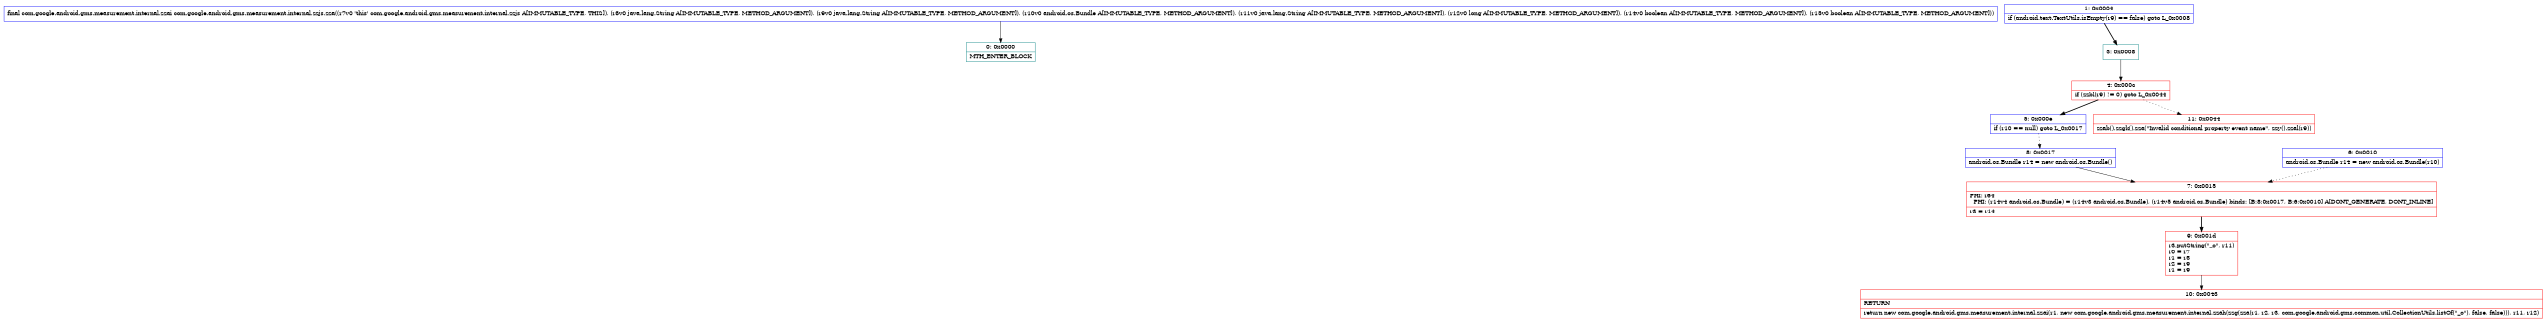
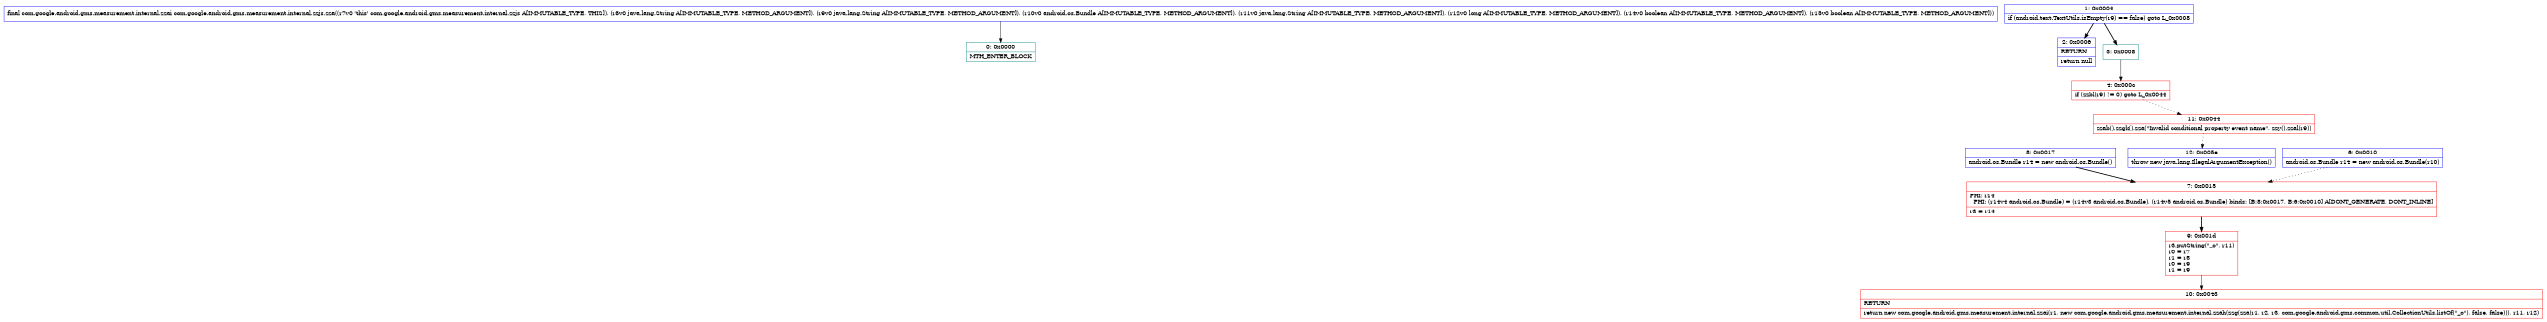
node "2: 0x0006": added
node "5: 0x000e": removed
node "12: 0x005e": added
edge "8: 0x0017" -> "7: 0x0015": style solid -> bold
node "7: 0x0015": text "PHI: r64" -> "PHI: r14"
node "9: 0x001d": text "r2 = r9" -> "r0 = r9"
